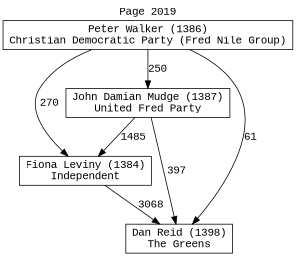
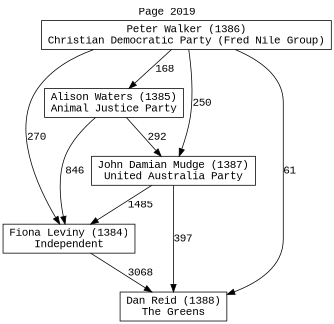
node "Alison Waters (1385) Animal Justice Party": added
node "John Damian Mudge (1387) United Fred Party": label "John Damian Mudge (1387) United Fred Party" -> "John Damian Mudge (1387) United Australia Party"
node "Dan Reid (1398) The Greens": label "Dan Reid (1398) The Greens" -> "Dan Reid (1388) The Greens"
